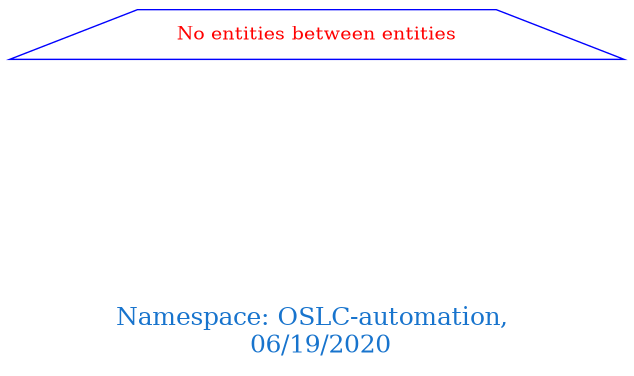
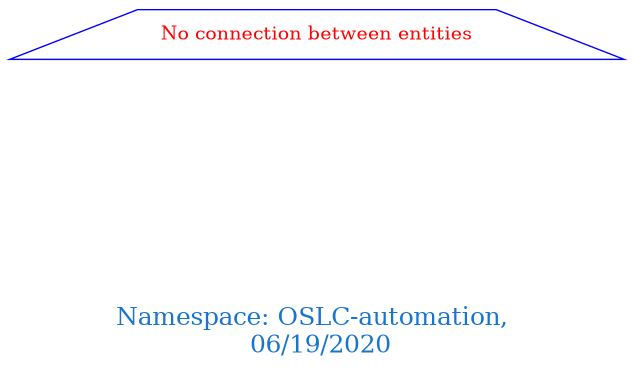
node "No entities between entities": label "No entities between entities" -> "No connection between entities"
